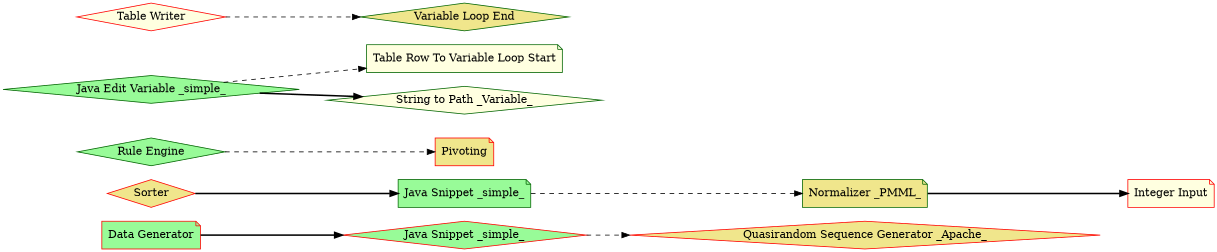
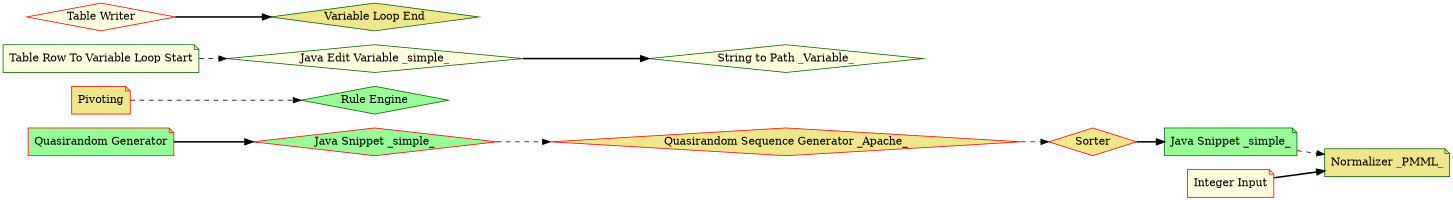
edge "Table Writer" -> "Variable Loop End": style dashed -> bold
edge "Java Edit Variable _simple_" -> "Table Row To Variable Loop Start": reversed
node "Java Edit Variable _simple_": fillcolor palegreen -> lightyellow
edge "Quasirandom Sequence Generator _Apache_" -> "Sorter": added
edge "Rule Engine" -> "Pivoting": reversed
edge "Normalizer _PMML_" -> "Integer Input": reversed
node "Data Generator": label "Data Generator" -> "Quasirandom Generator"
